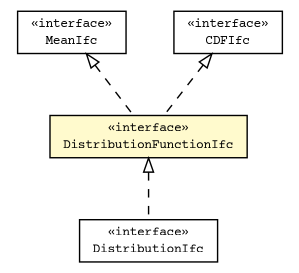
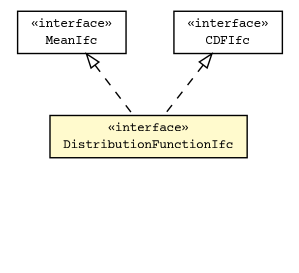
node "DistributionIfc": removed
